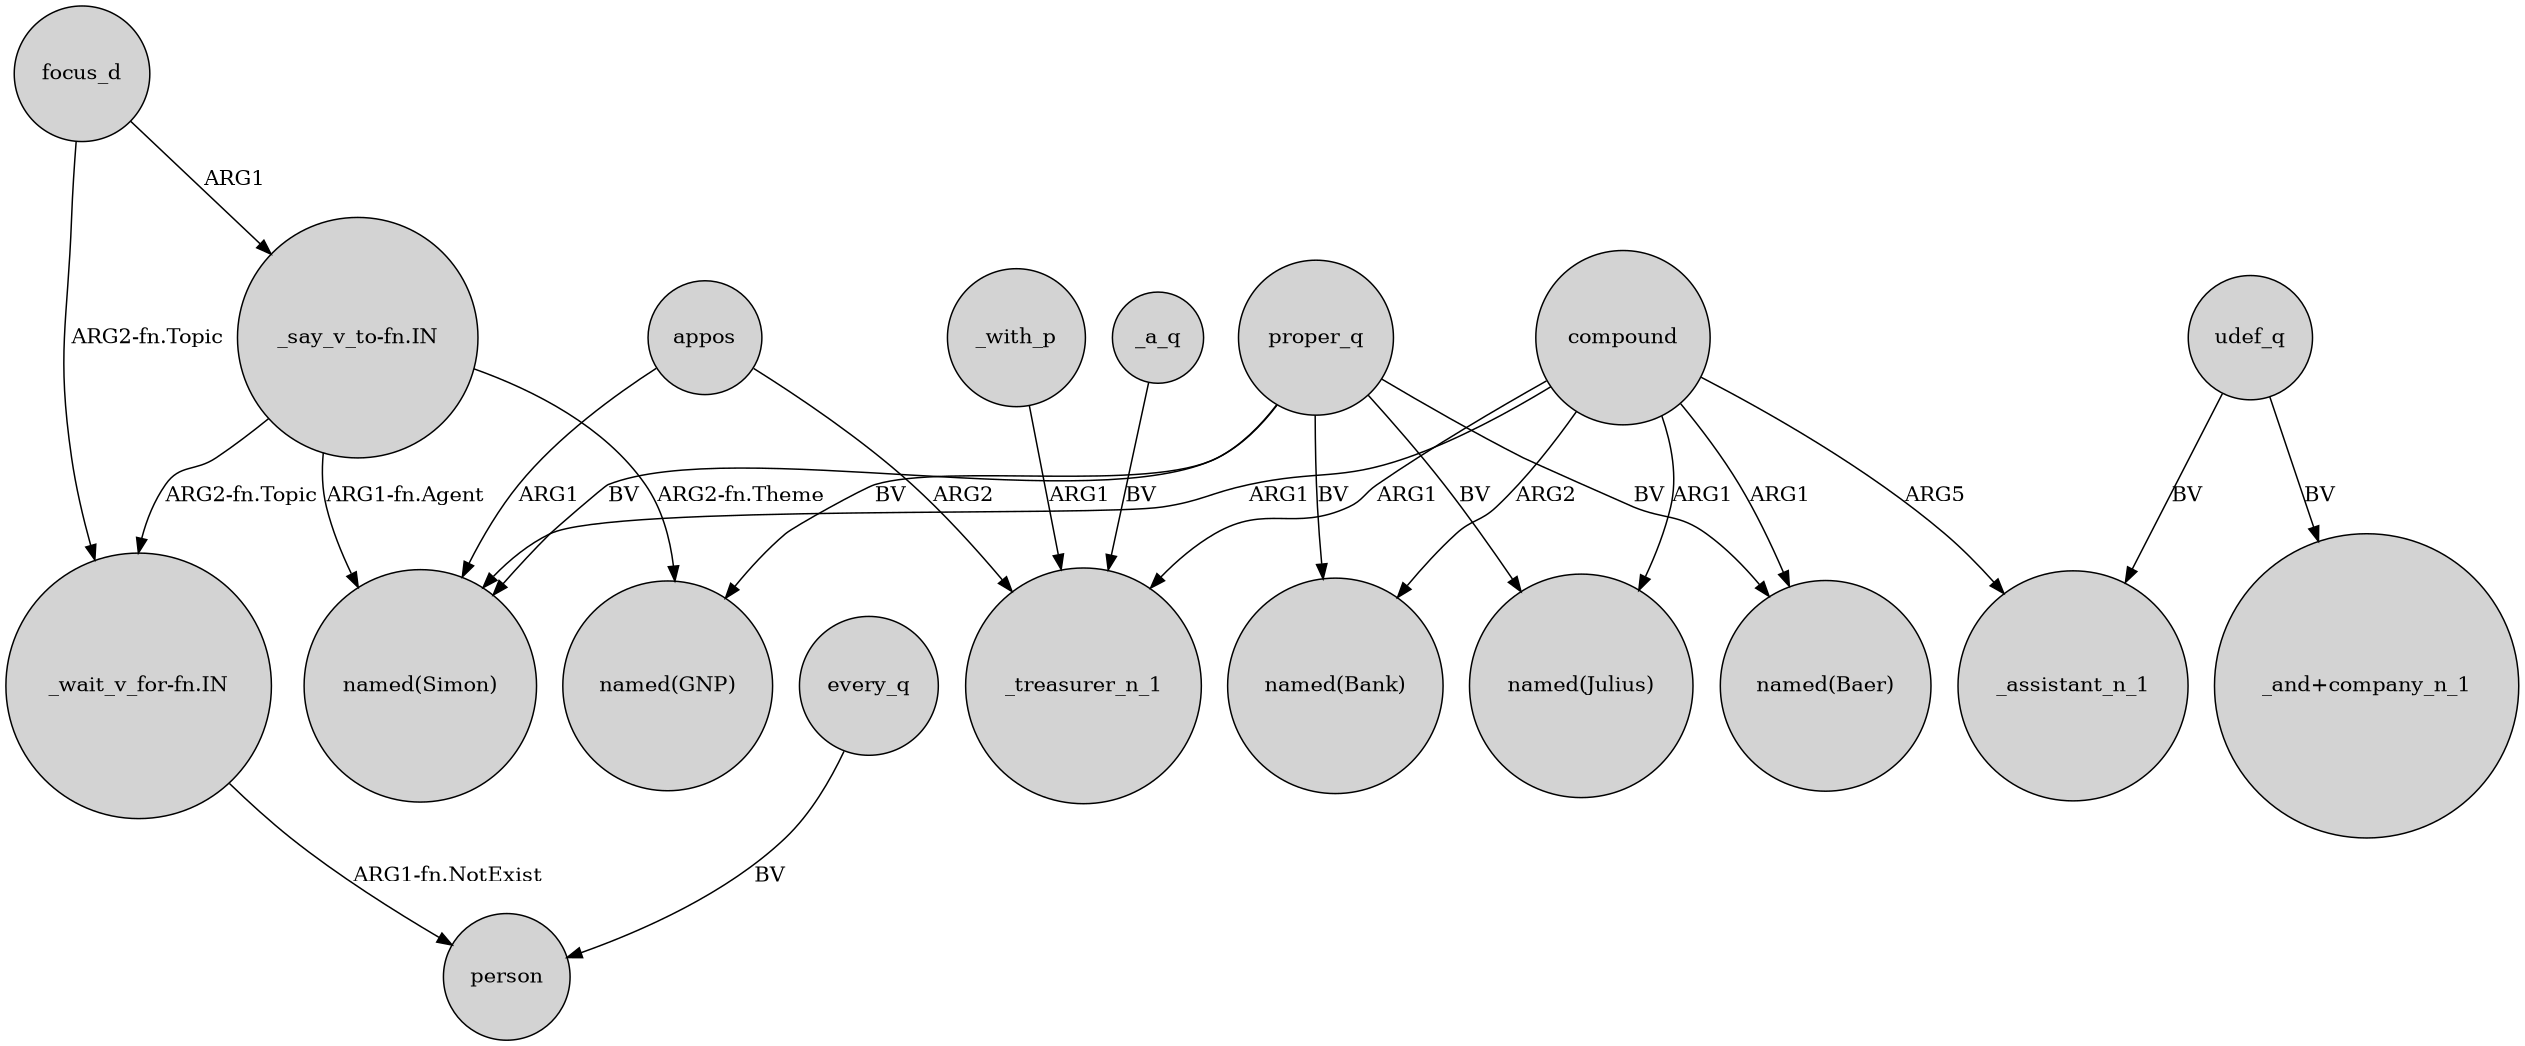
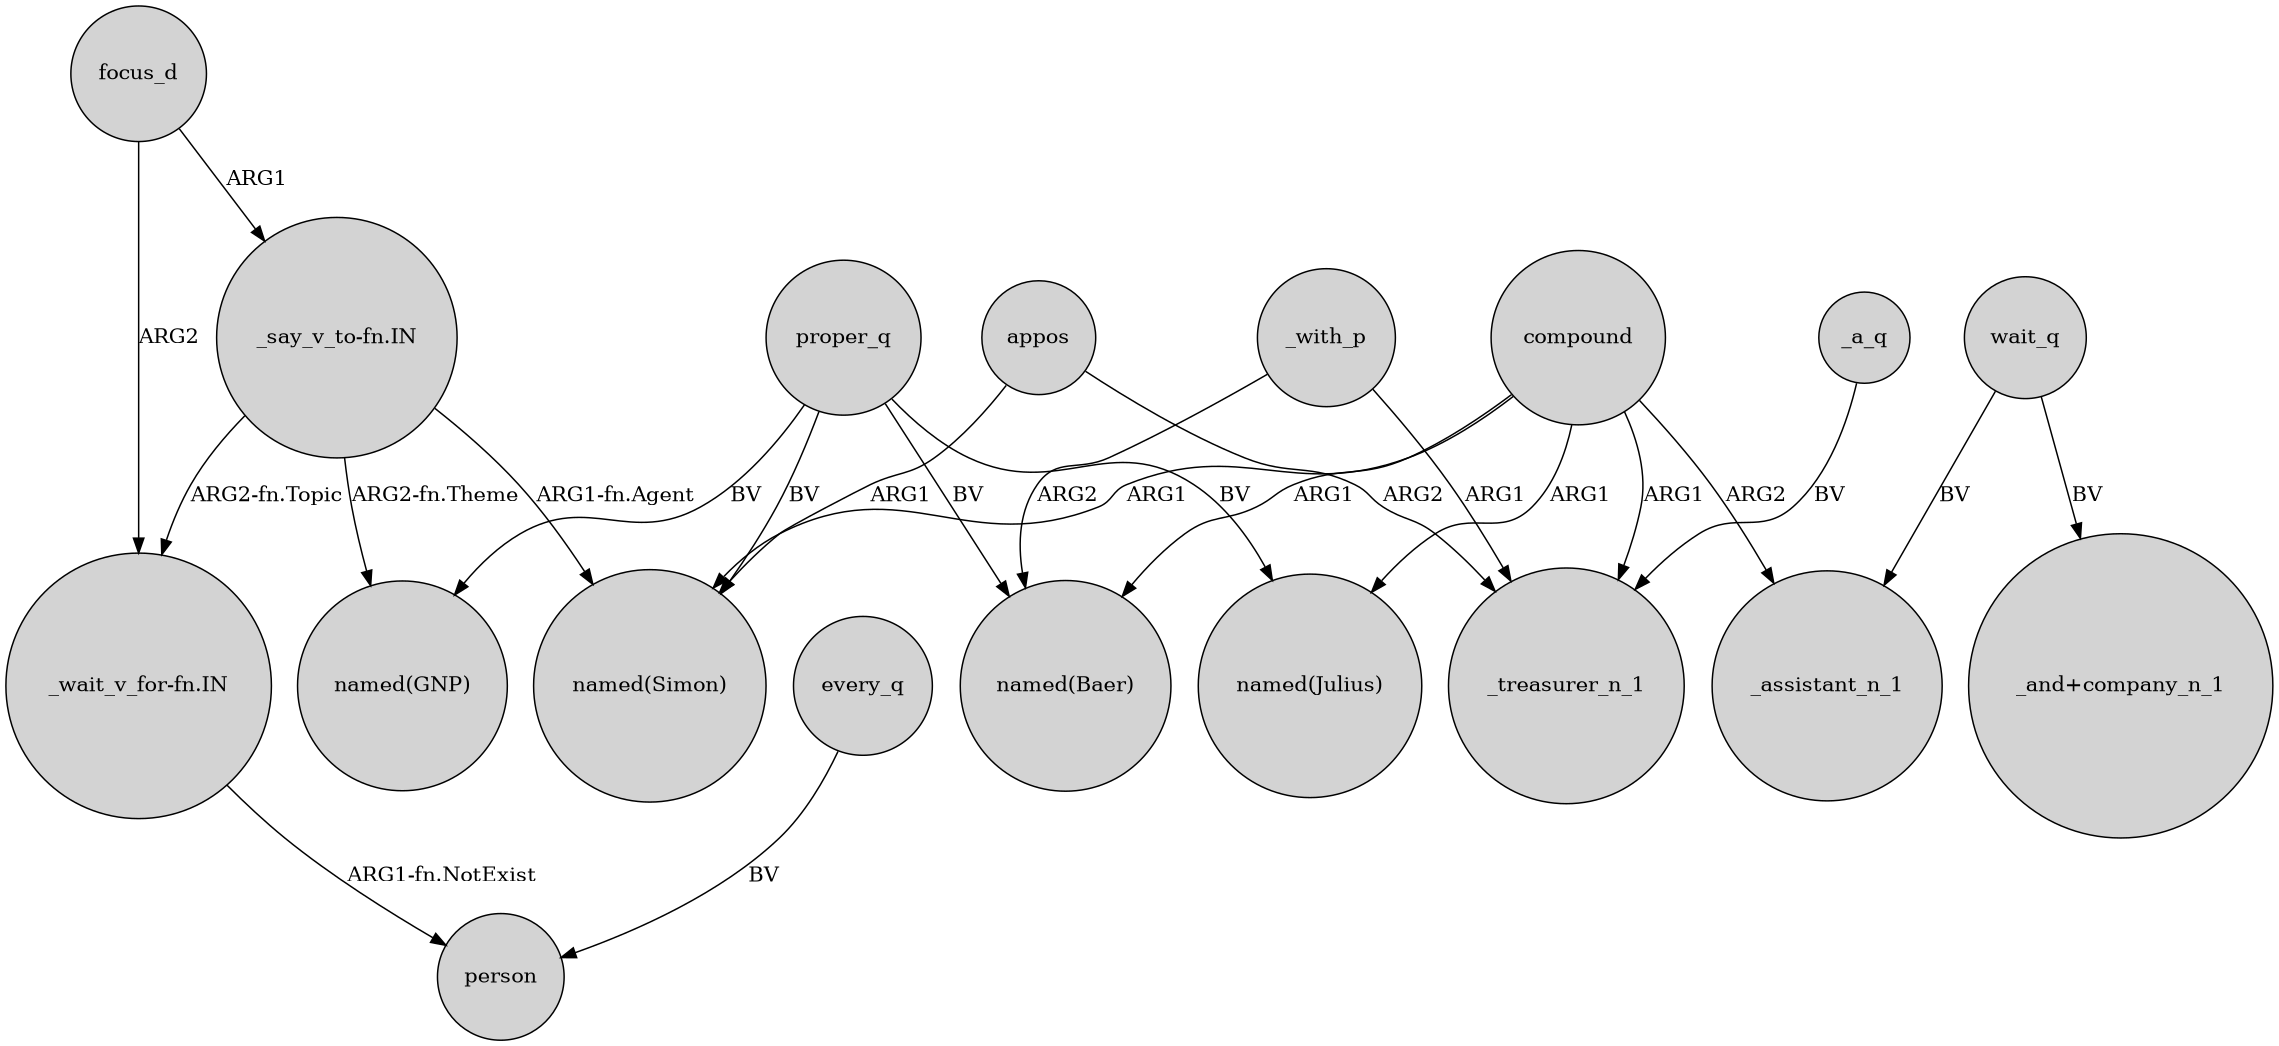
edge "focus_d" -> "_wait_v_for-fn.IN": label "ARG2-fn.Topic" -> "ARG2"
node "udef_q": label "udef_q" -> "wait_q"
edge "_with_p" -> "named(Baer)": added, label "ARG2"
edge "compound" -> "_assistant_n_1": label "ARG5" -> "ARG2"
node "named(Bank)": removed
